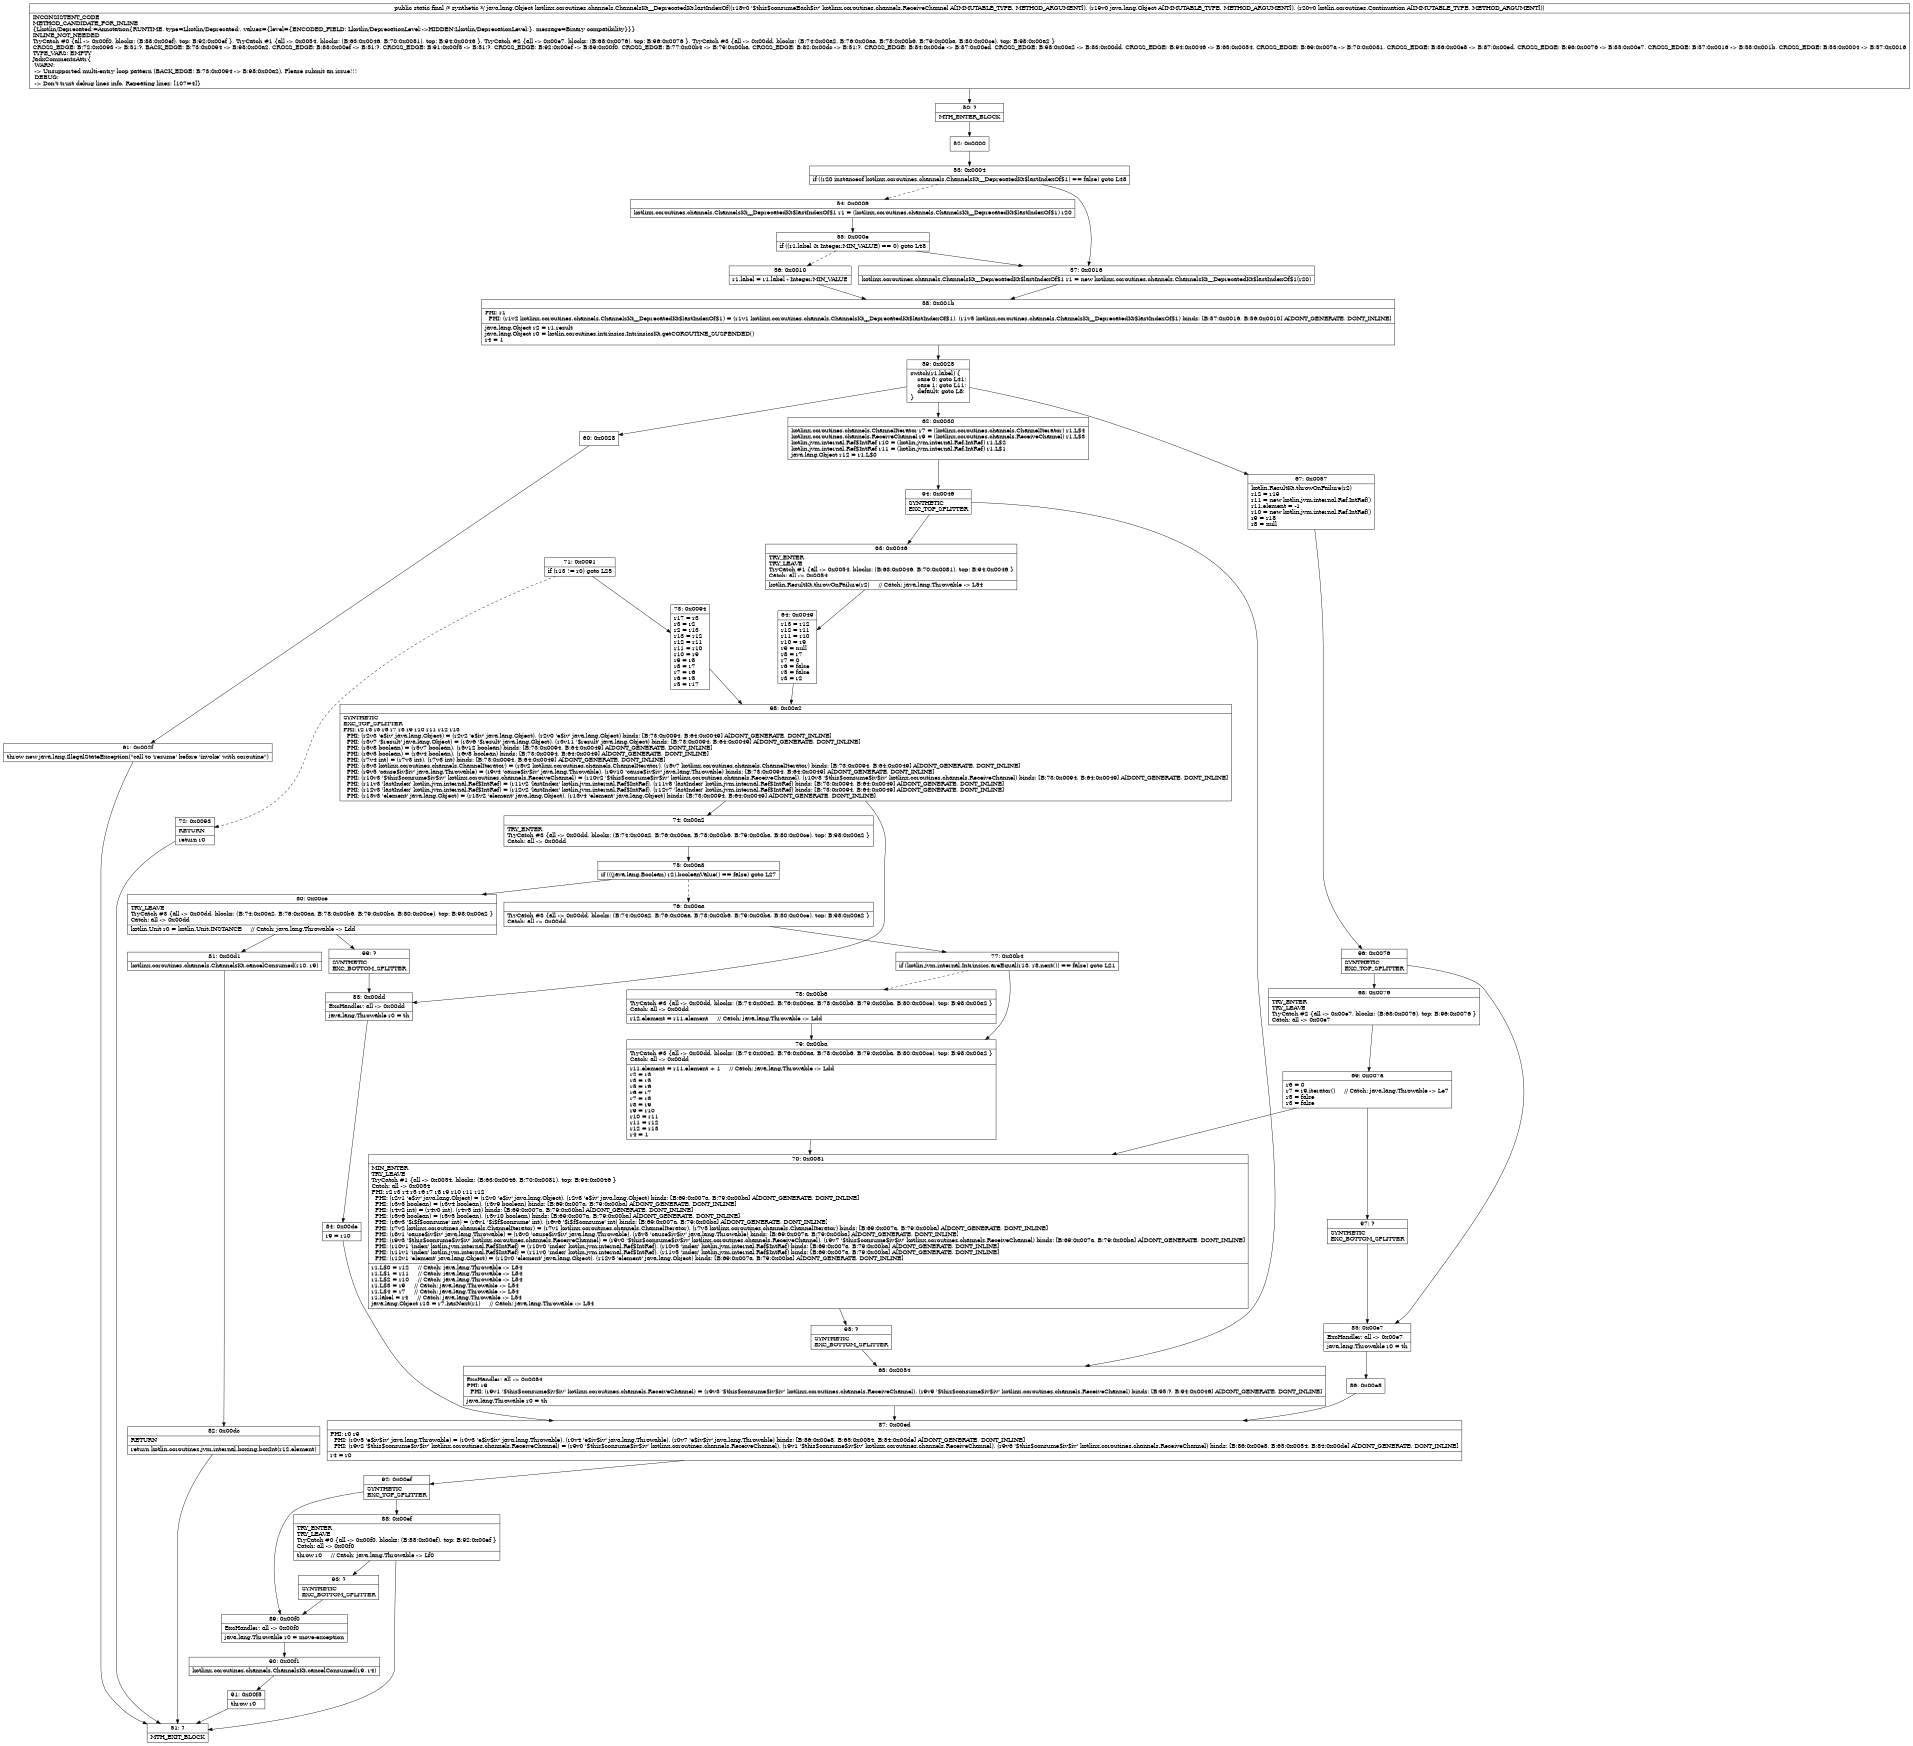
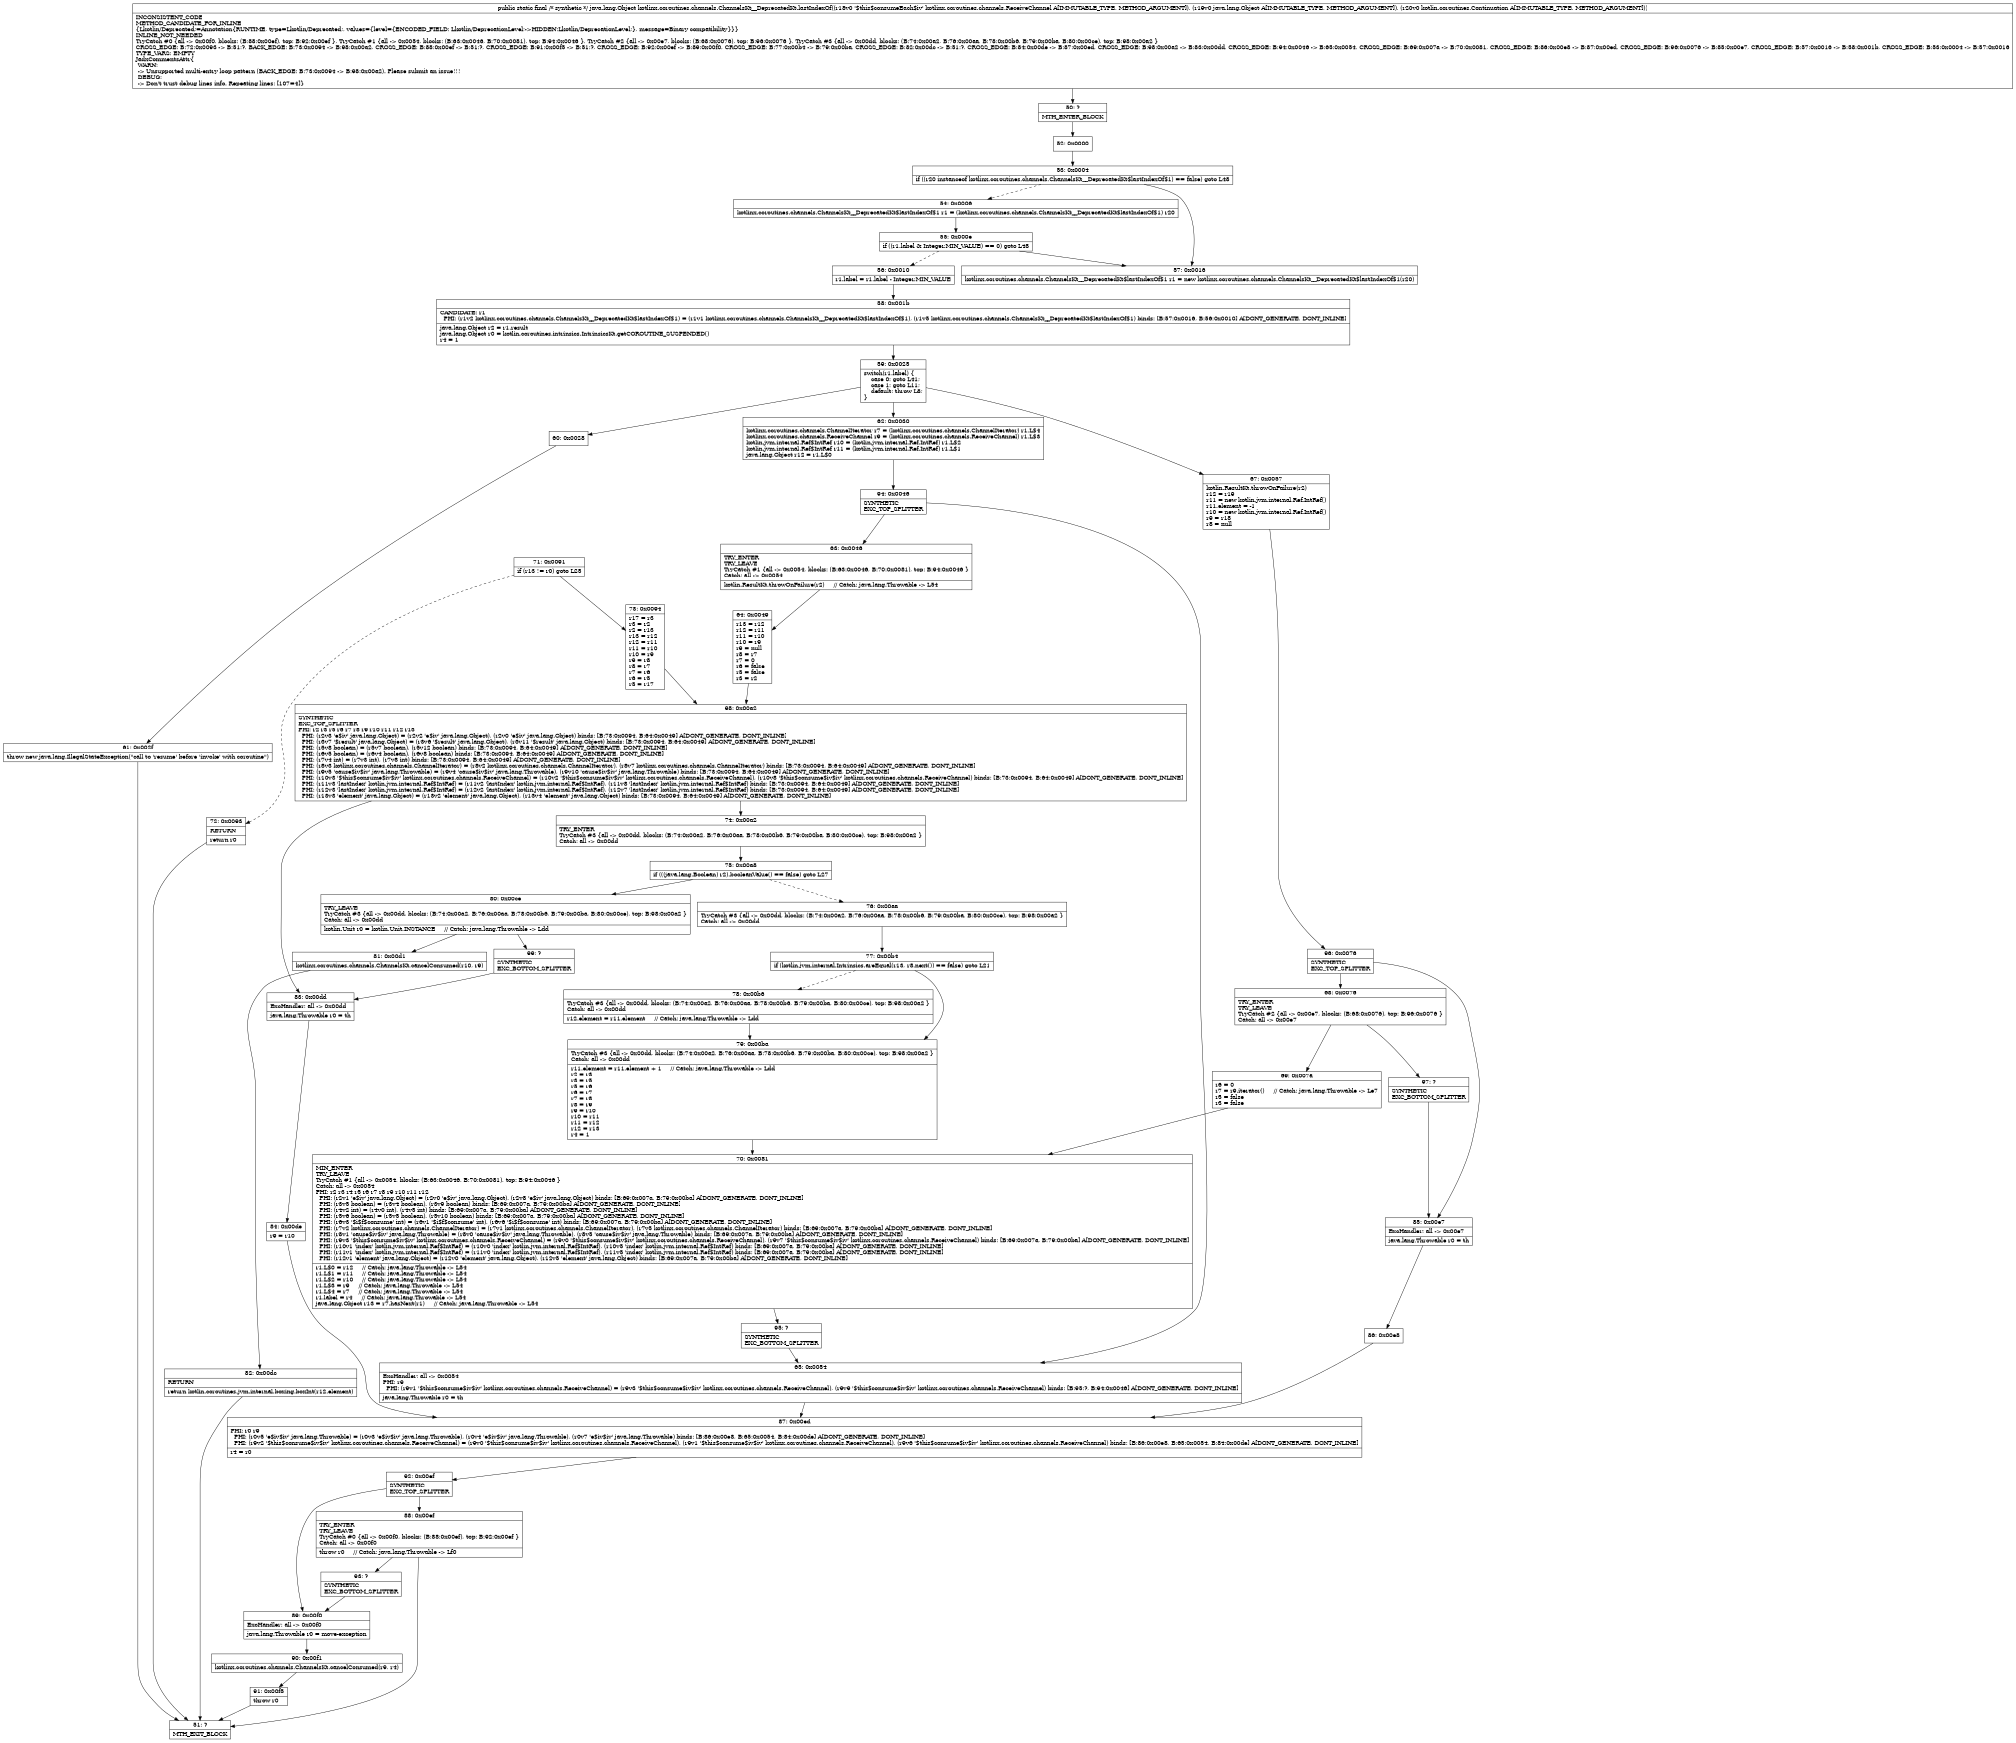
edge "57: 0x0016" -> "58: 0x001b": removed
node "58: 0x001b": text "PHI: r1" -> "CANDIDATE: r1"
node "59: 0x0025": text "default: goto L8;" -> "default: throw L8;"
edge "69: 0x007a" -> "97: ?": now "68: 0x0076" -> "97: ?"
